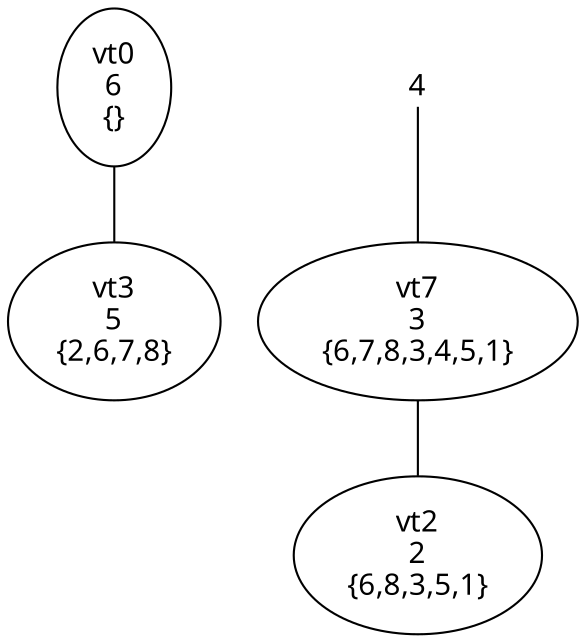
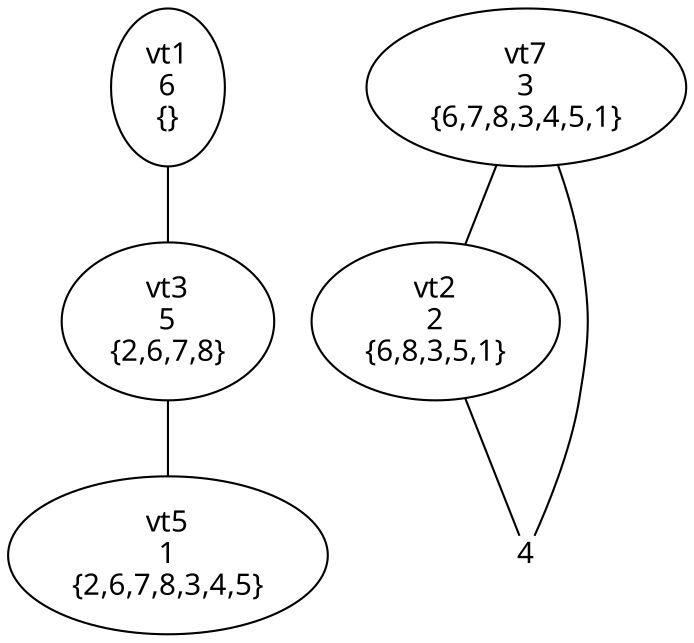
node "vt0 6 {}": label "vt0 6 {}" -> "vt1 6 {}"
edge "vt2 2 {6,8,3,5,1}" -- "4": added
node "vt5 1 {2,6,7,8,3,4,5}": added
